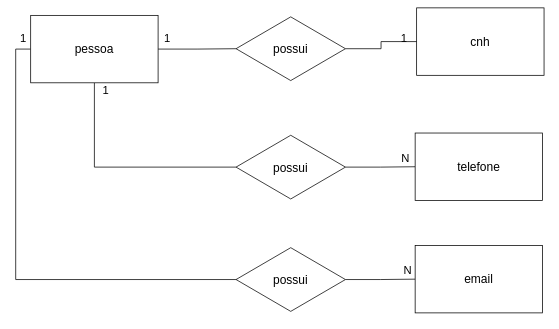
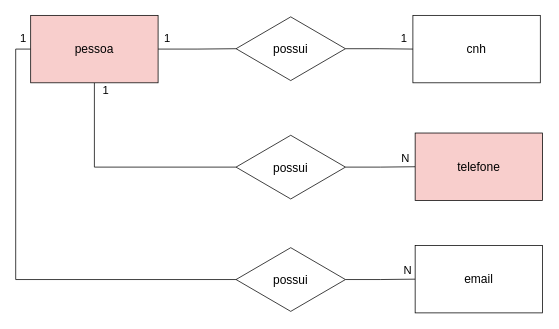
node "cnh": moved (480, 42) -> (477, 49)
node "pessoa": fillcolor #ffffff -> #f8cecc
node "telefone": fillcolor #ffffff -> #f8cecc
